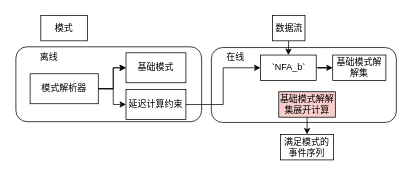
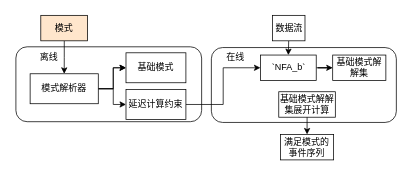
node "模式": fillcolor #ffffff -> #ffe6cc
edge "模式" -> "模式解析器": added
node "基础模式解解集展开计算": fillcolor #f8cecc -> #ffffff
